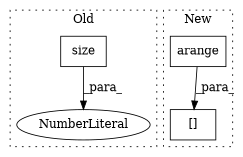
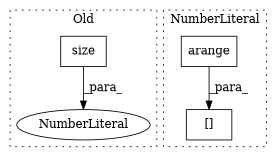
cluster "New": label "New" -> "NumberLiteral"
